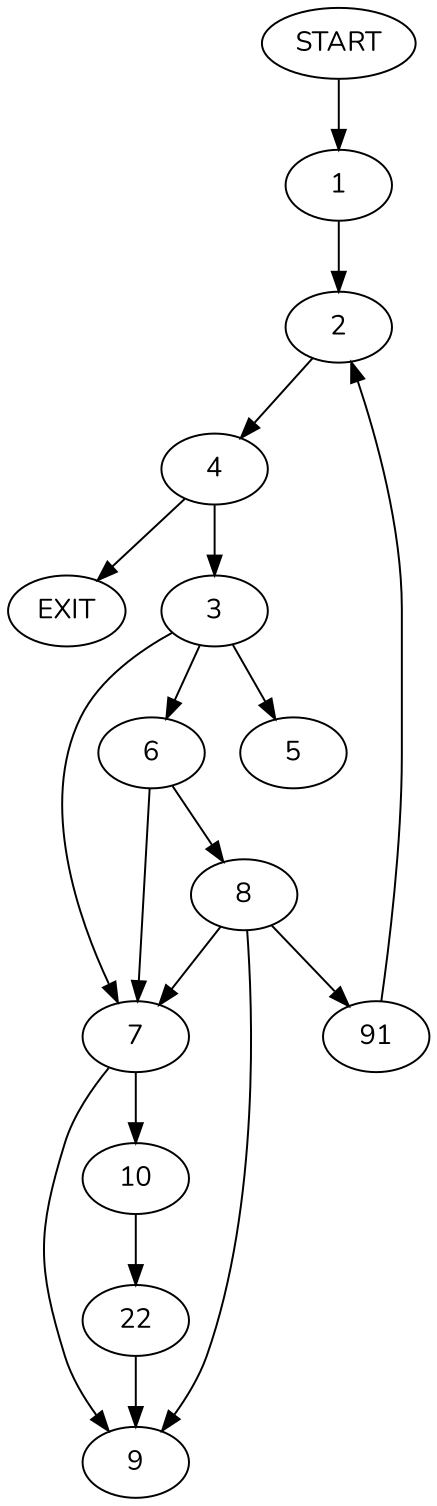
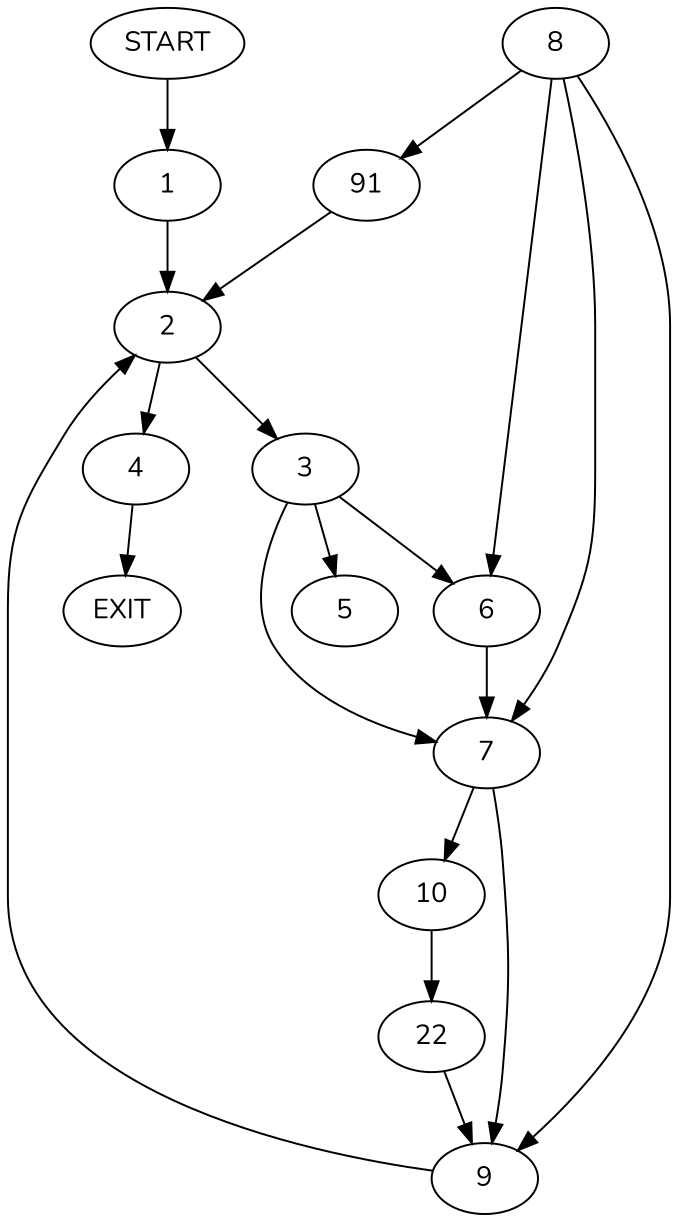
edge "4" -> "3": now "2" -> "3"
edge "6" -> "8": reversed
edge "9" -> "2": added
